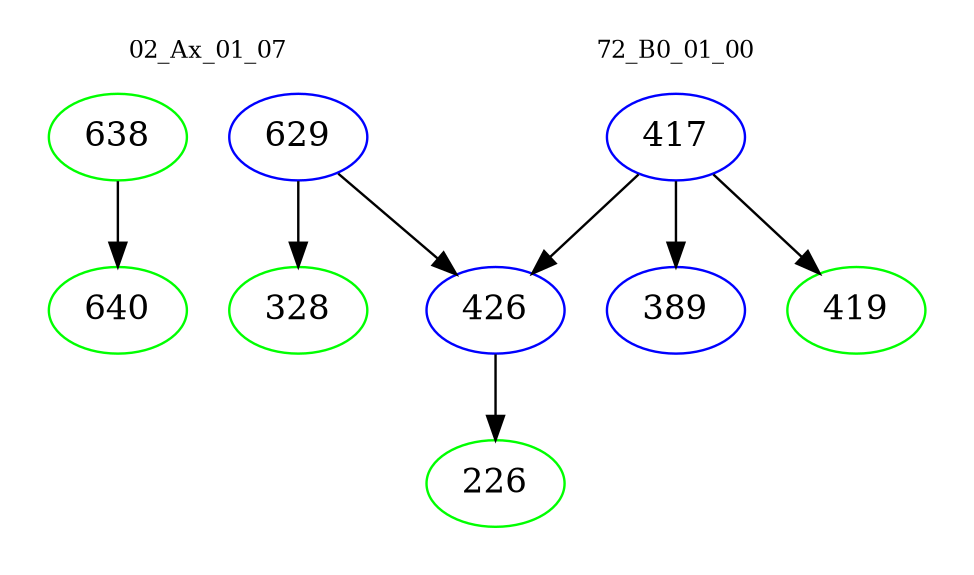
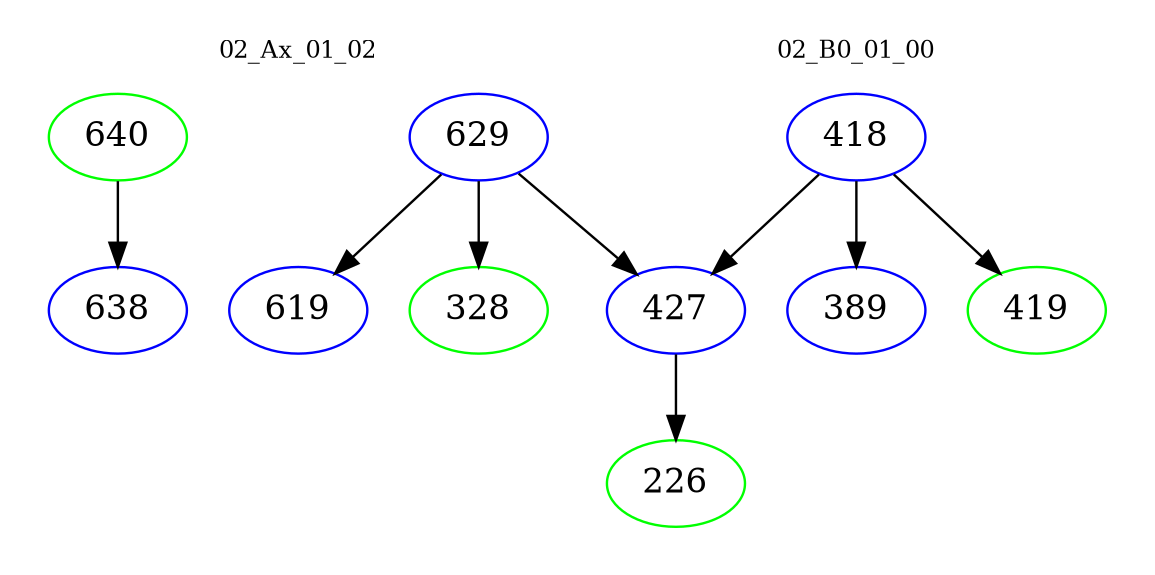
cluster "02_Ax_01_07": label "02_Ax_01_07" -> "02_Ax_01_02"
cluster "72_B0_01_00": label "72_B0_01_00" -> "02_B0_01_00"
node "638": color green -> blue
node "417": label "417" -> "418"
edge "638" -> "640": reversed
node "619": added
node "426": label "426" -> "427"
